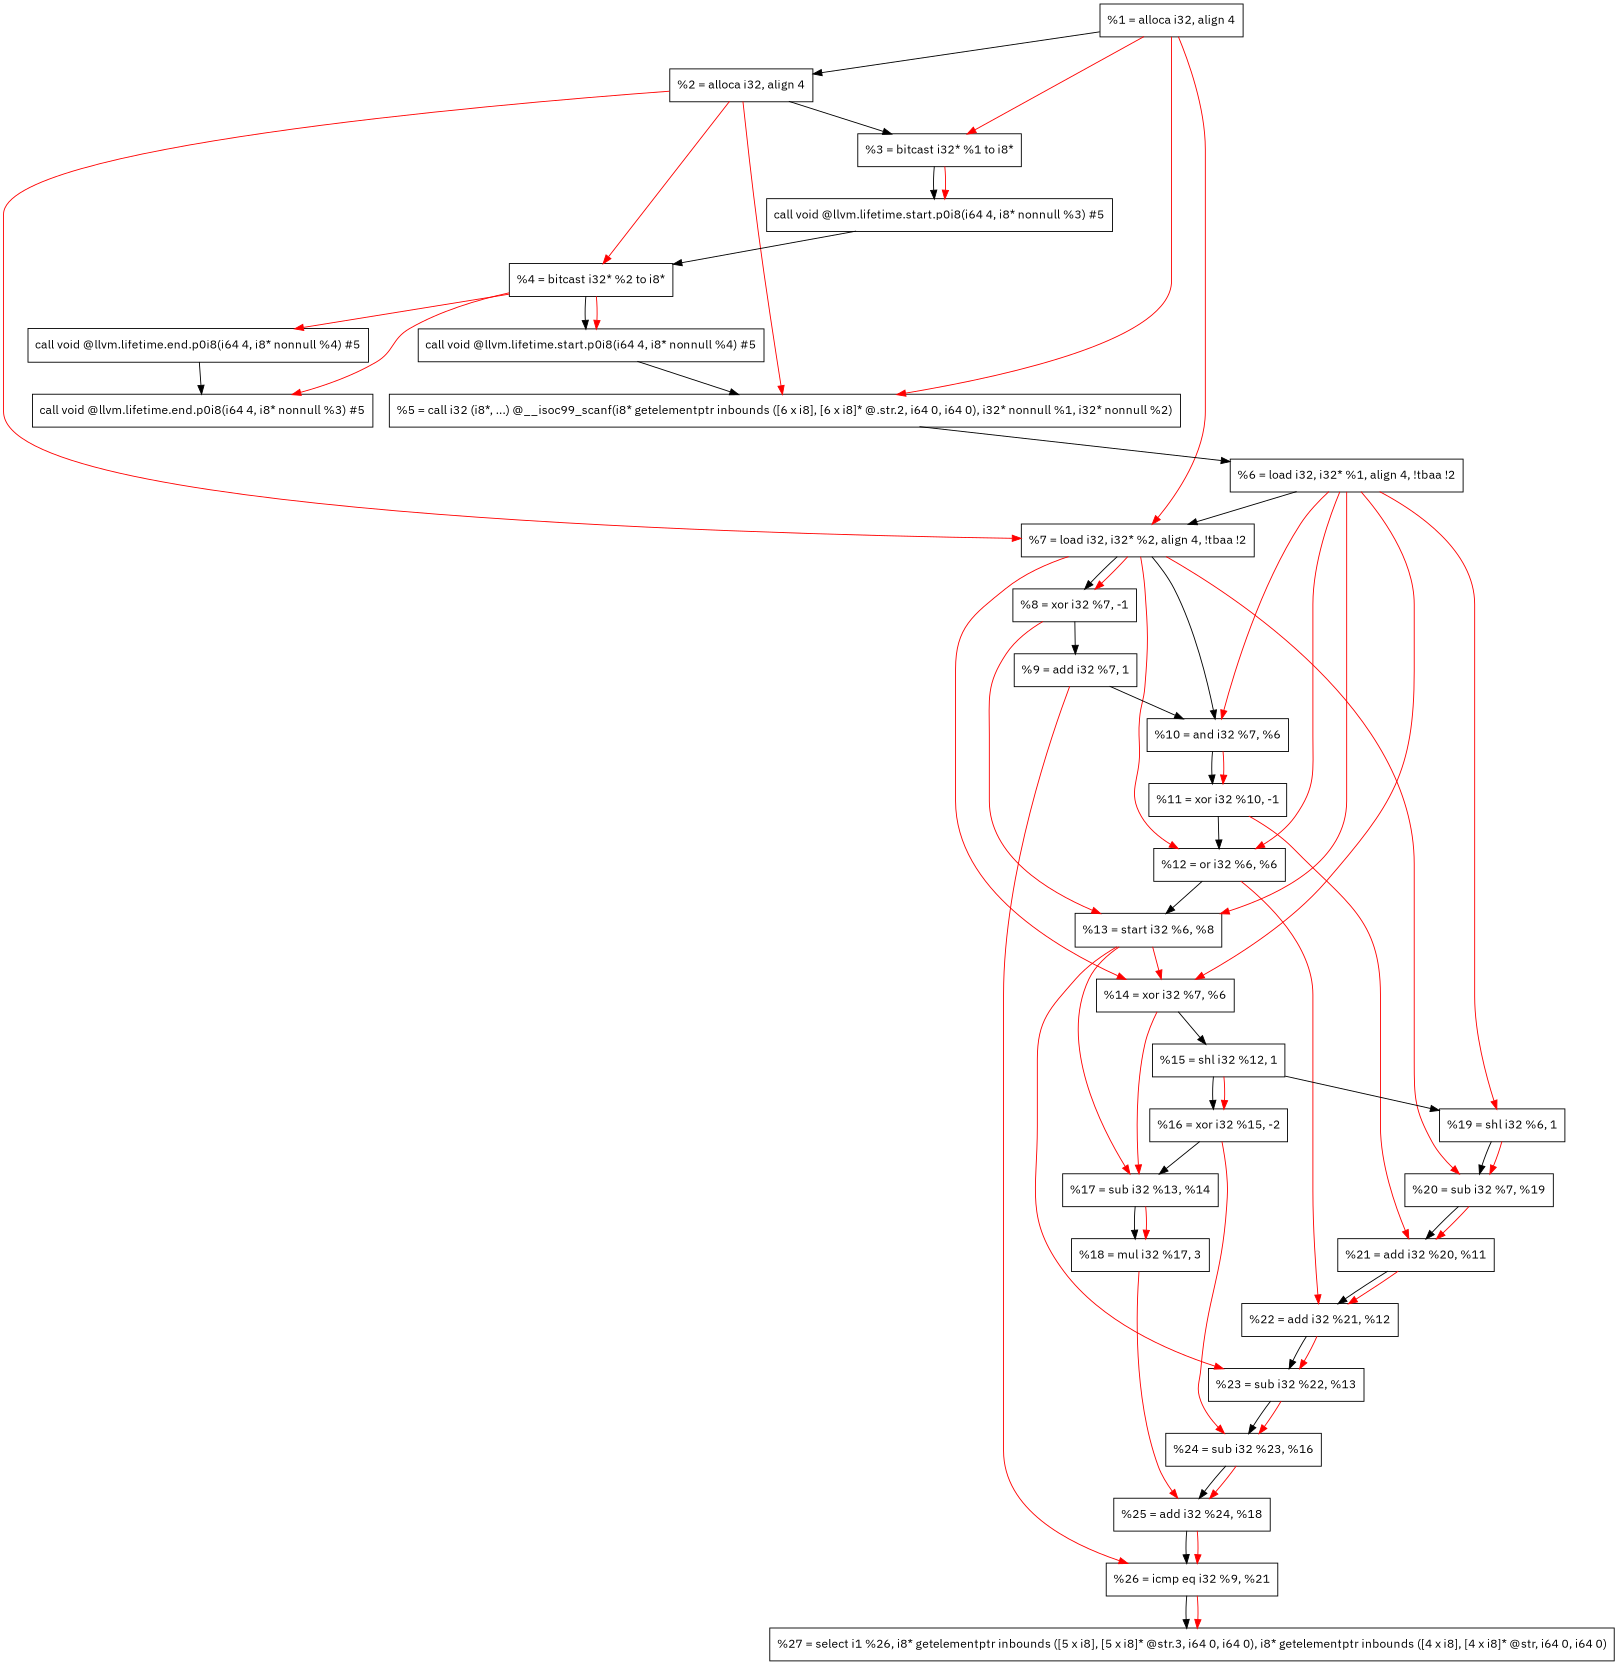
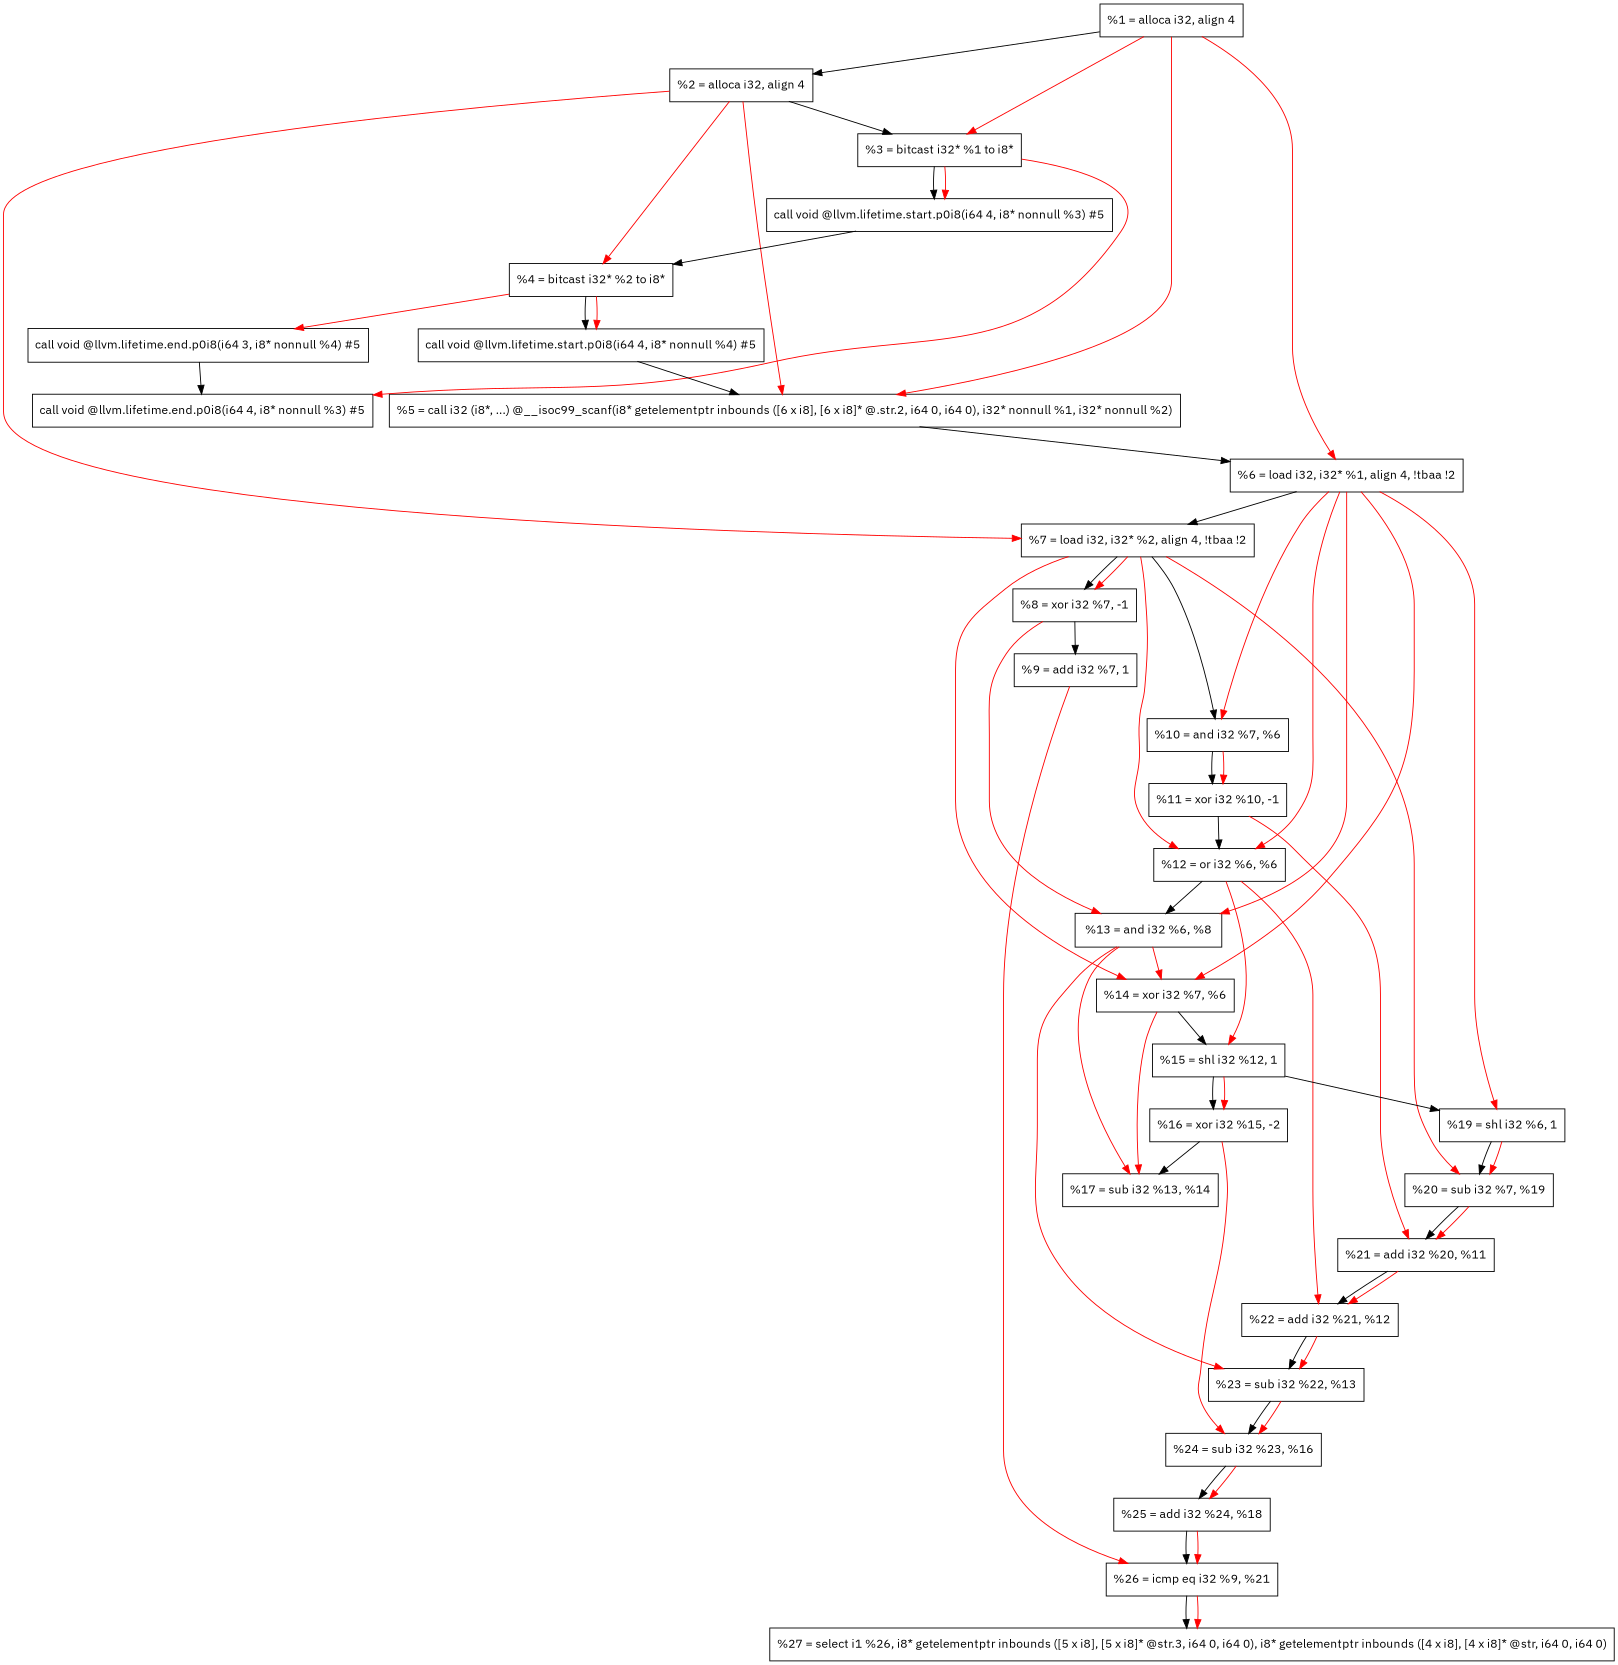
edge "%1 = alloca i32, align 4" -> "%7 = load i32, i32* %2, align 4, !tbaa !2": now "%1 = alloca i32, align 4" -> "%6 = load i32, i32* %1, align 4, !tbaa !2"
edge "%4 = bitcast i32* %2 to i8*" -> "call void @llvm.lifetime.end.p0i8(i64 4, i8* nonnull %3) #5": now "%3 = bitcast i32* %1 to i8*" -> "call void @llvm.lifetime.end.p0i8(i64 4, i8* nonnull %3) #5"
node "call void @llvm.lifetime.end.p0i8(i64 4, i8* nonnull %4) #5": label "call void @llvm.lifetime.end.p0i8(i64 4, i8* nonnull %4) #5" -> "call void @llvm.lifetime.end.p0i8(i64 3, i8* nonnull %4) #5"
edge "%9 = add i32 %7, 1" -> "%10 = and i32 %7, %6": removed
node "%13 = start i32 %6, %8": label "%13 = start i32 %6, %8" -> "%13 = and i32 %6, %8"
edge "%12 = or i32 %6, %6" -> "%15 = shl i32 %12, 1": added
node "%18 = mul i32 %17, 3": removed
